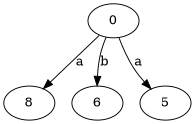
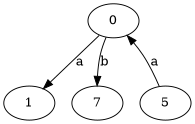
edge "0" -> "5": reversed
node "8": label "8" -> "1"
node "6": label "6" -> "7"
